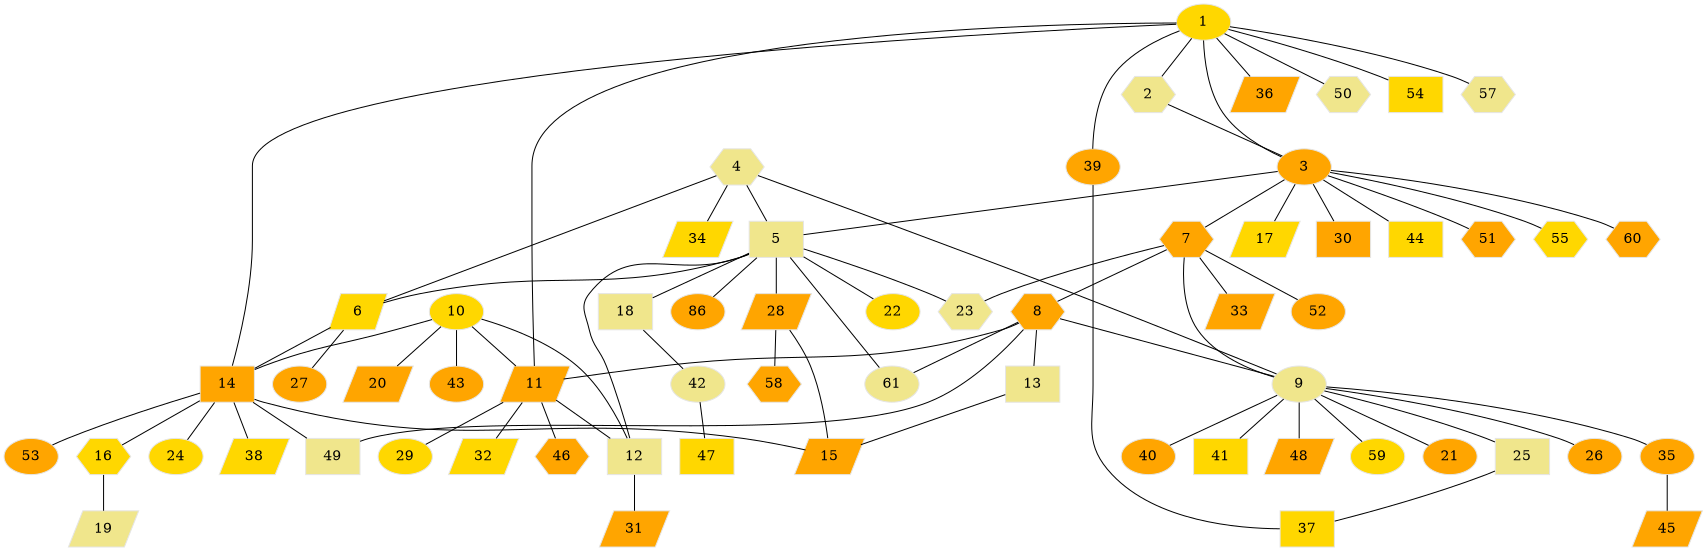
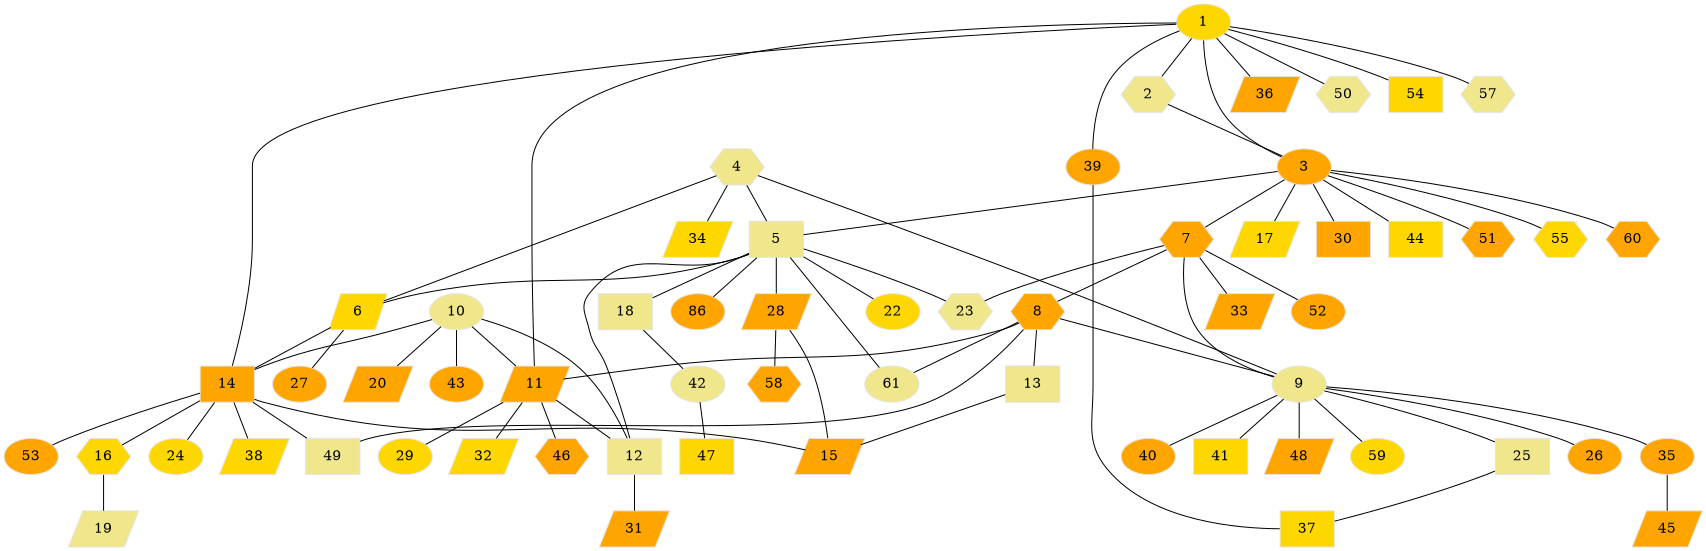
node "10": fillcolor gold -> khaki
node "21": removed
